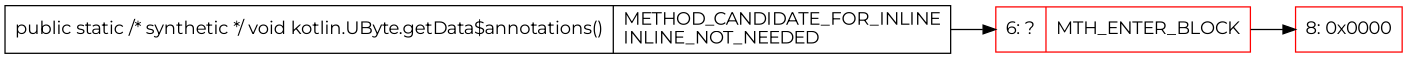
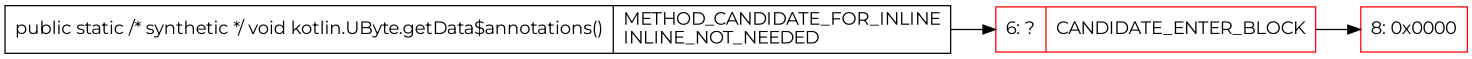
node "6: ?": text "MTH_ENTER_BLOCK" -> "CANDIDATE_ENTER_BLOCK"
